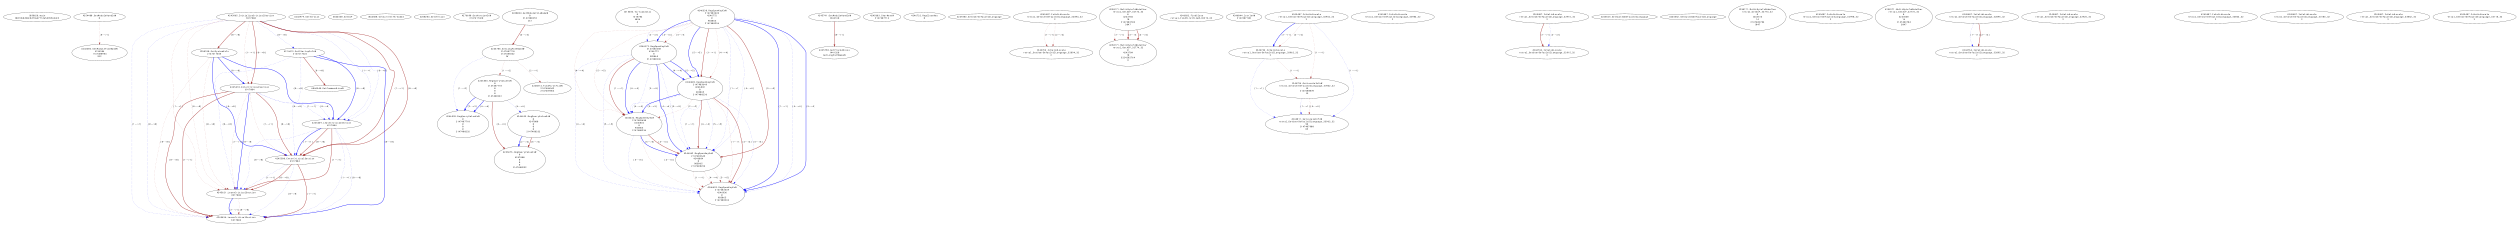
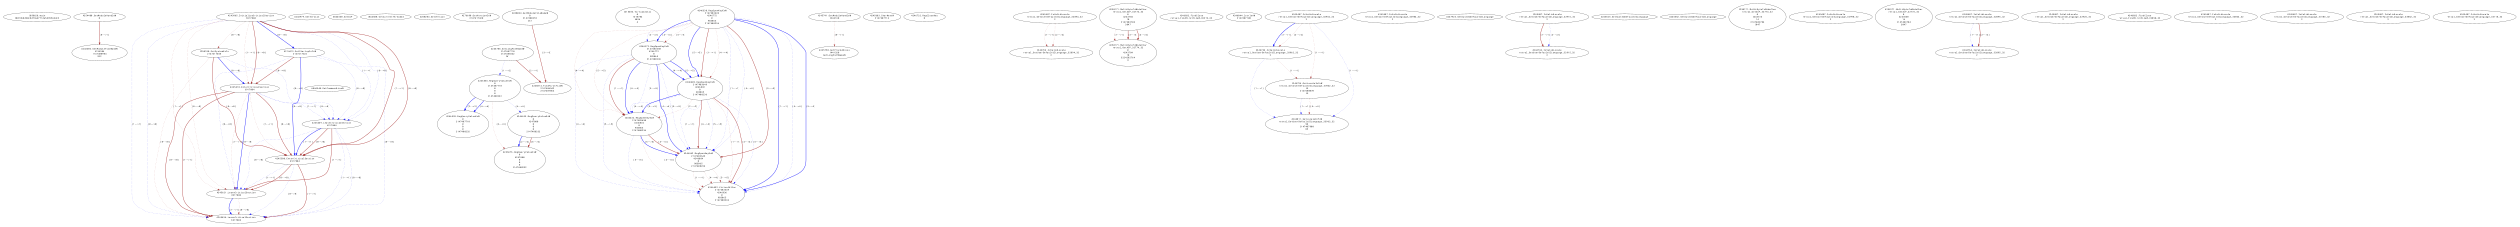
node "4247883.GetUserDefaultUILanguage": removed
node "4247923.GetSystemDefaultUILanguage": added
node "4246032.FindClose retval_FindFirstFileW_32890_32": added
edge "4254480.GetModuleHandleW 0" -> "4243306.GetModuleFileNameW 4194304 2147408904 522": style dotted -> bold
edge "4243965.InitializeCriticalSection 6917004" -> "4250188.GetSystemInfo 2147417660": style bold -> dotted
edge "4245741.GetModuleHandleW 4246160" -> "4245758.GetProcAddress 9441320 GetLongPathNameW": style bold -> dotted
edge "4243965.InitializeCriticalSection 6917004" -> "4214413.GetStartupInfoW 2147417624": style dotted -> bold
edge "4248064.GetModuleFileNameW 0 2147408370 261" -> "4245785.GetLongPathNameW 2147407710 2147406542 261": now "4248064.GetModuleFileNameW 0 2147408370 261" -> "4246014.FindFirstFileW 2147406542 2147407064"
edge "4245785.GetLongPathNameW 2147407710 2147406542 261" -> "4246556.RegQueryValueExW 0 2147407710 0 0 0 2147408232": color brown -> blue
edge "4214413.GetStartupInfoW 2147417624" -> "6844540.GetCommandLineW": now "4214413.GetStartupInfoW 2147417624" -> "4245418.EnterCriticalSection 6917004"
edge "4245785.GetLongPathNameW 2147407710 2147406542 261" -> "4246014.FindFirstFileW 2147406542 2147407064": style dotted -> bold
edge "4245785.GetLongPathNameW 2147407710 2147406542 261" -> "4246599.RegQueryValueExW 0 2147407710 0 0 0 2147408232": removed, label "(1-->2)"
edge "4214413.GetStartupInfoW 2147417624" -> "4245469.LeaveCriticalSection 6917004": style bold -> dotted
edge "4250188.GetSystemInfo 2147417660" -> "4245469.LeaveCriticalSection 6917004": style bold -> dotted
edge "4214413.GetStartupInfoW 2147417624" -> "4245580.EnterCriticalSection 6917004": style dotted -> bold
edge "4250188.GetSystemInfo 2147417660" -> "4245580.EnterCriticalSection 6917004": color blue -> brown
edge "4250188.GetSystemInfo 2147417660" -> "4245621.LeaveCriticalSection 6917004": removed, label "(0-->0)"
edge "4246556.RegQueryValueExW 0 2147407710 0 0 0 2147408232" -> "4246676.RegQueryValueExW 0 4247000 0 0 0 2147408232": style bold -> dotted
edge "4214413.GetStartupInfoW 2147417624" -> "4245454.LeaveCriticalSection 6917004": style bold -> dotted
node "4246492.RegOpenKeyExW 2147483649 4246936 0 983065 2147408236": label "4246492.RegOpenKeyExW 2147483649 4246936 0 983065 2147408236" -> "4246492.VirtualAlloc 2147483649 4246936 0 983065 2147408236"
